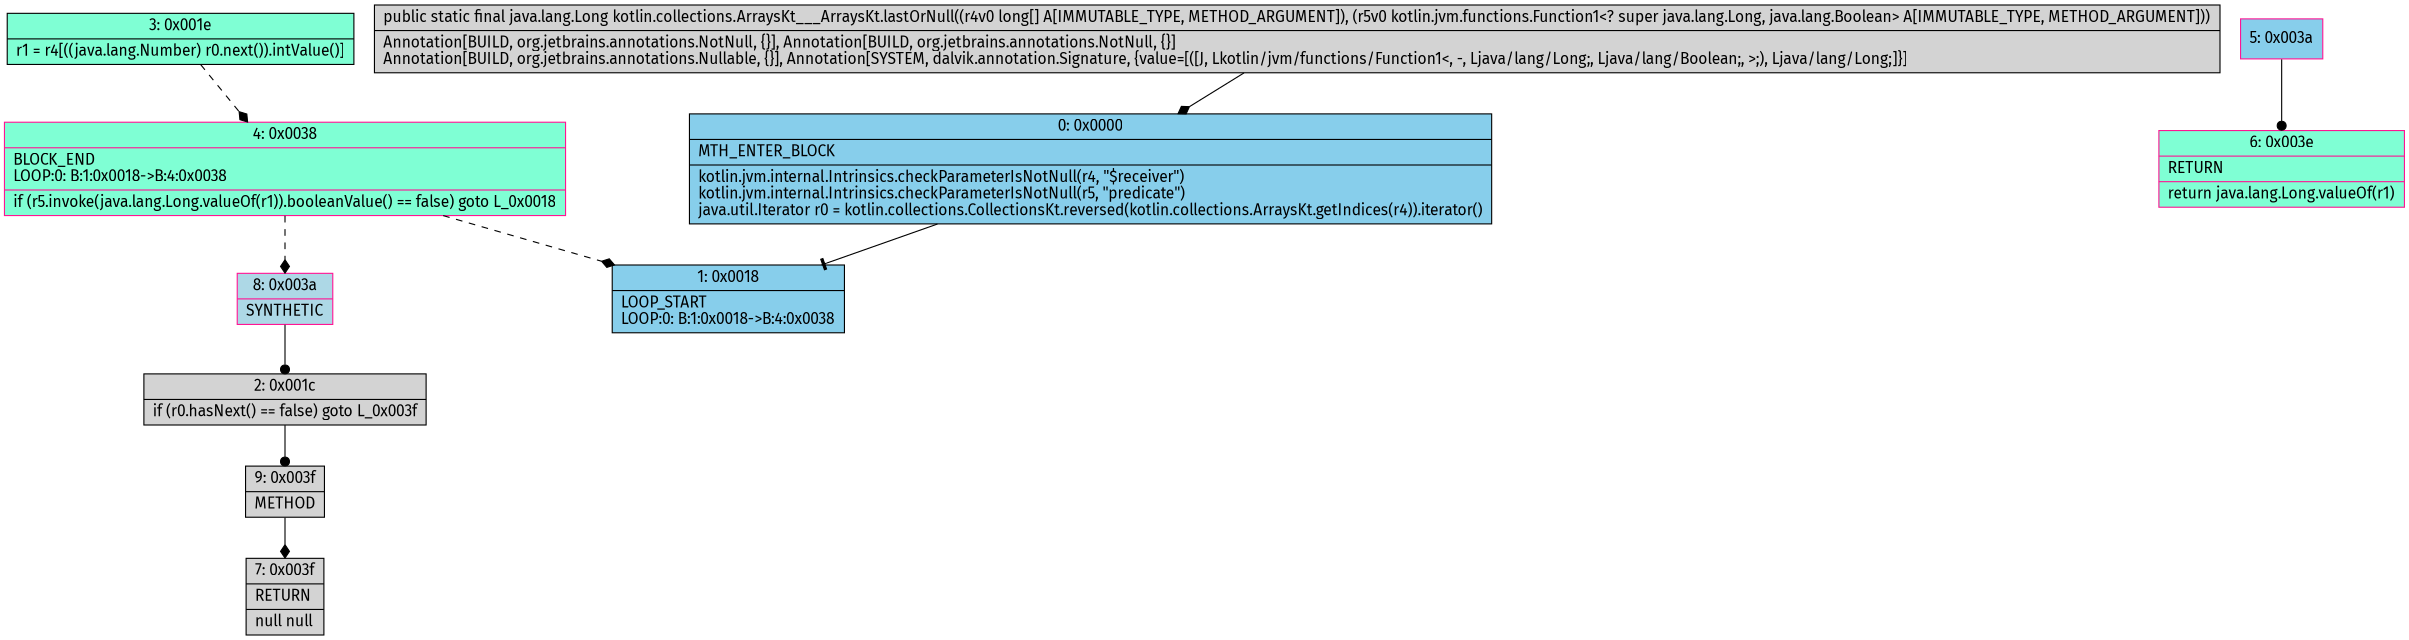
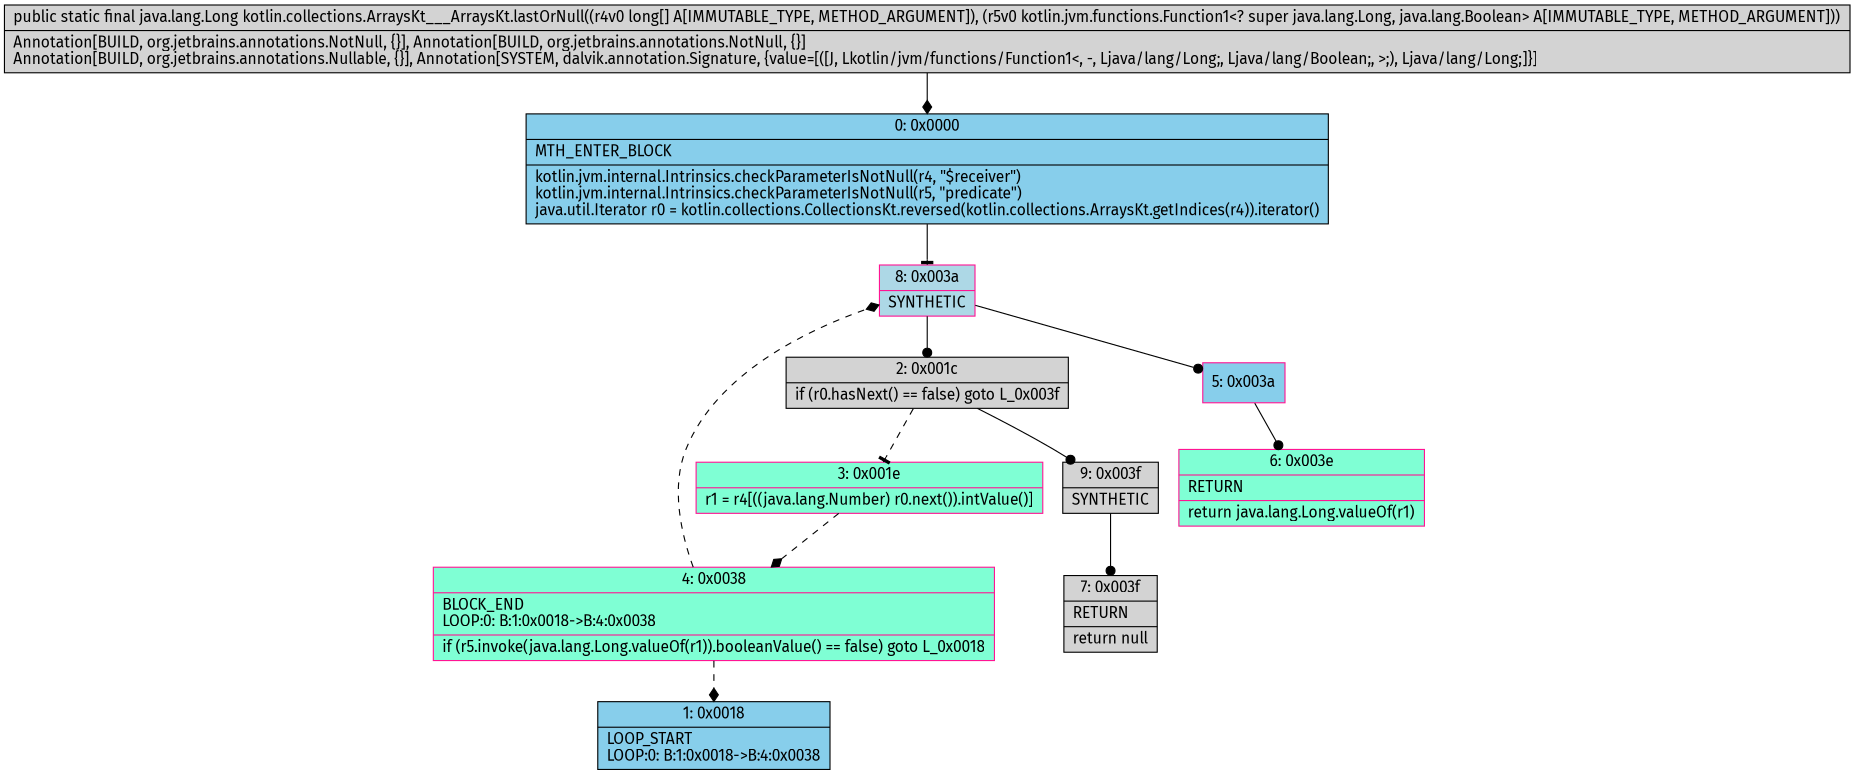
node "3: 0x001e": color black -> deeppink
edge "0: 0x0000" -> "1: 0x0018": now "0: 0x0000" -> "8: 0x003a"
edge "8: 0x003a" -> "5: 0x003a": added
edge "2: 0x001c" -> "3: 0x001e": added
node "9: 0x003f": text "METHOD" -> "SYNTHETIC"
edge "9: 0x003f" -> "7: 0x003f": arrowhead diamond -> dot
node "7: 0x003f": text "null null" -> "return null"
